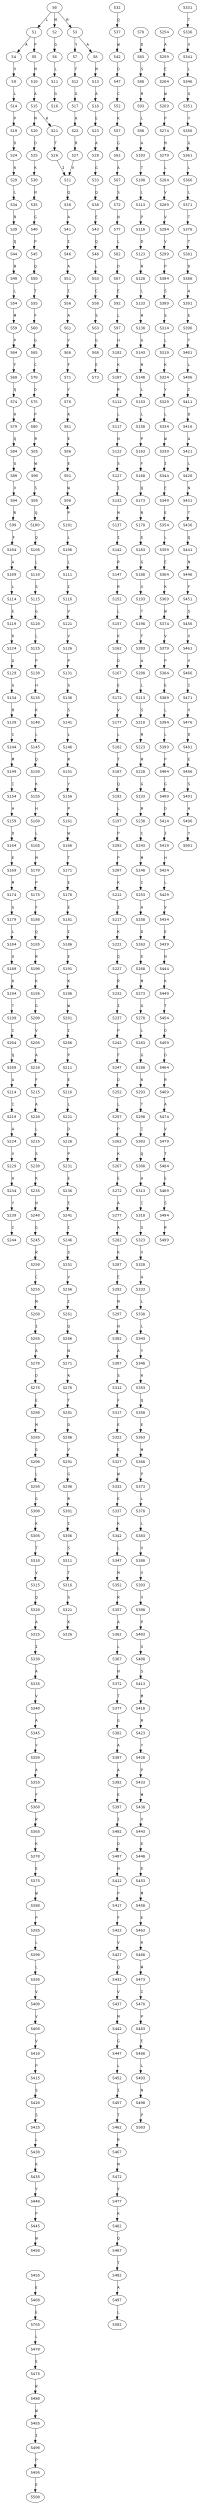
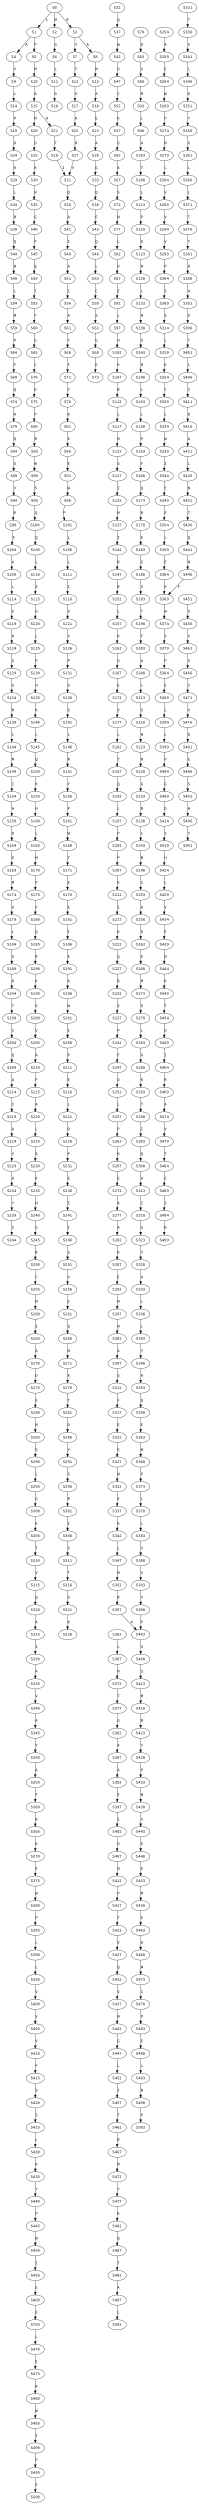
edge "S101" -> "S96": reversed
edge "S446" -> "S451": now "S446" -> "S369"
edge "S459" -> "S464": label "D" -> "I"
edge "S357" -> "S362": now "S357" -> "S403"
edge "S450" -> "S455": added, label "I"
